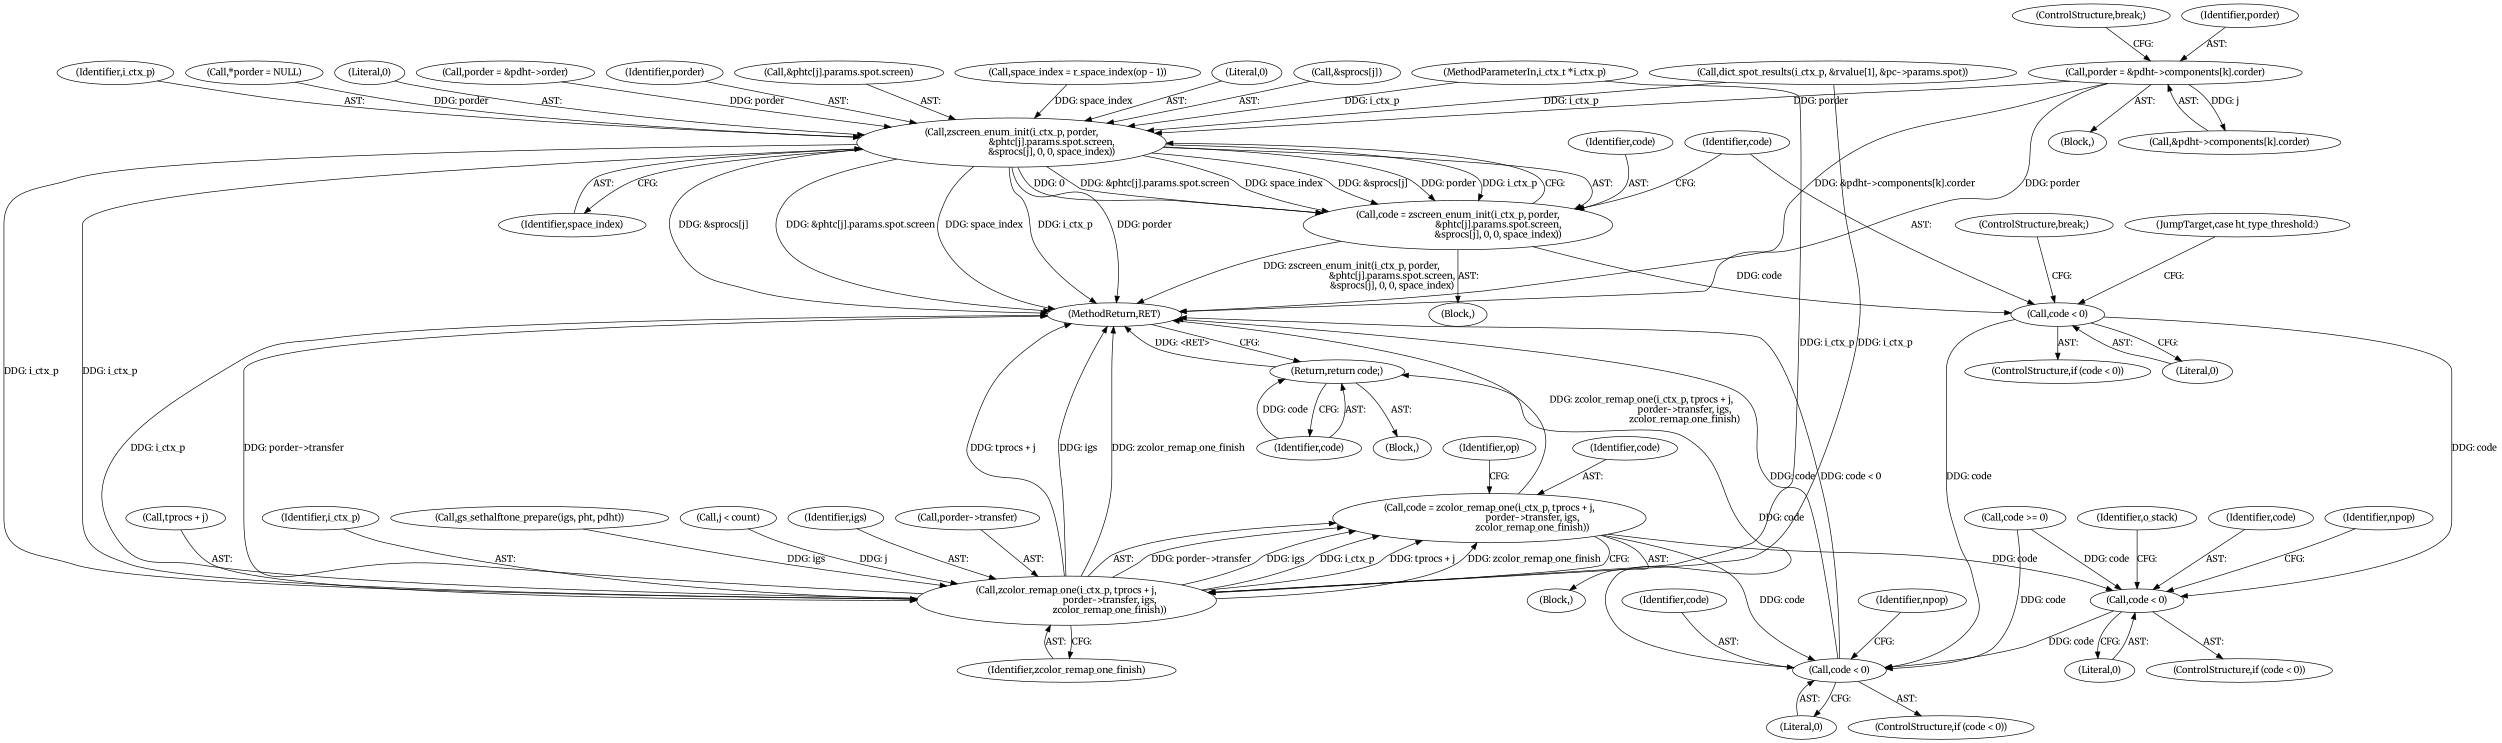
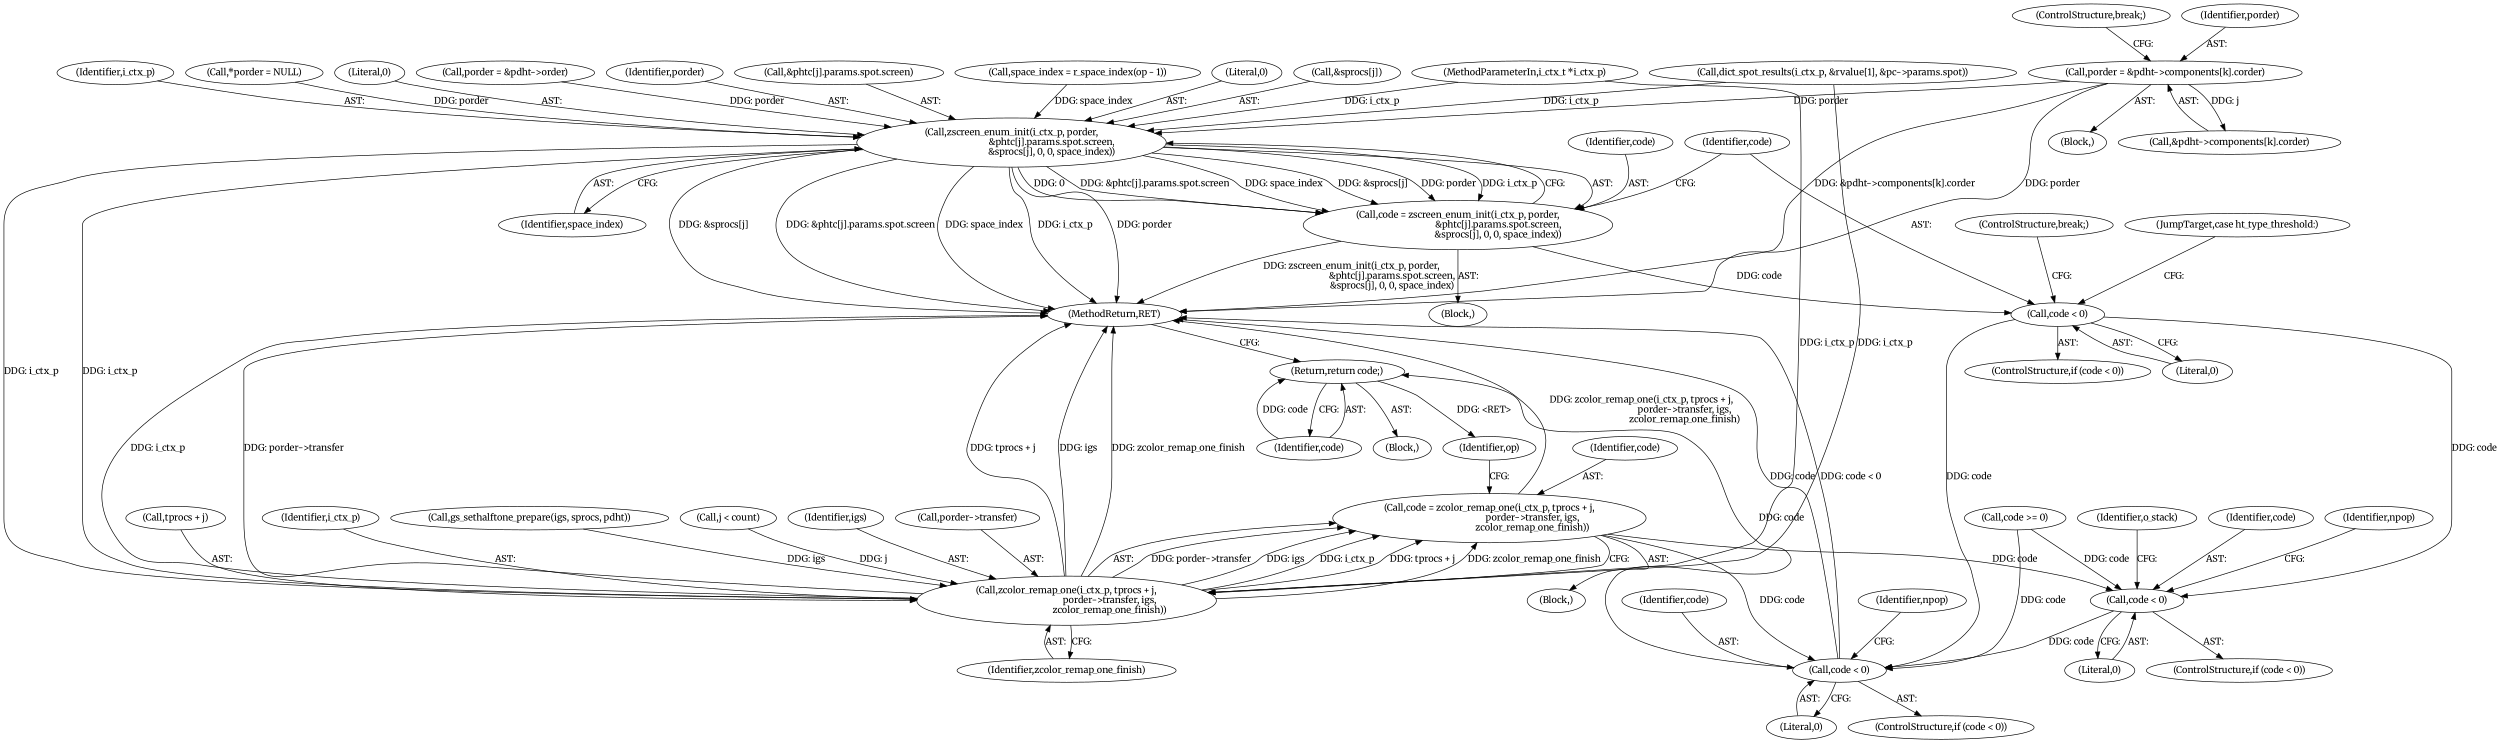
edge "(Return,return code;)" -> "(MethodReturn,RET)": now "(Return,return code;)" -> "(Identifier,op)"
node "(Call,gs_sethalftone_prepare(igs, pht, pdht))": label "(Call,gs_sethalftone_prepare(igs, pht, pdht))" -> "(Call,gs_sethalftone_prepare(igs, sprocs, pdht))"
